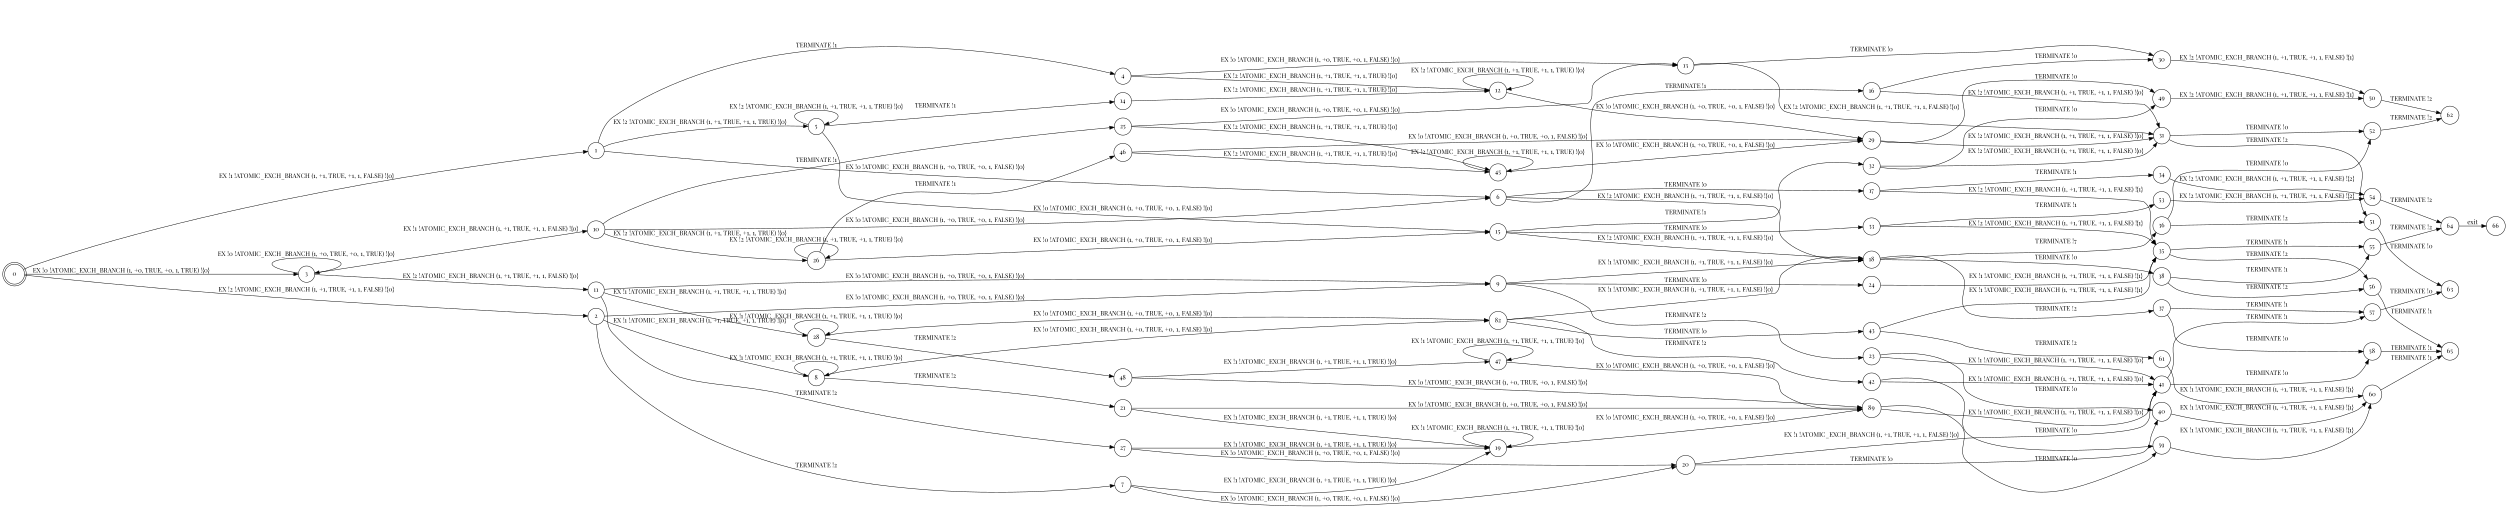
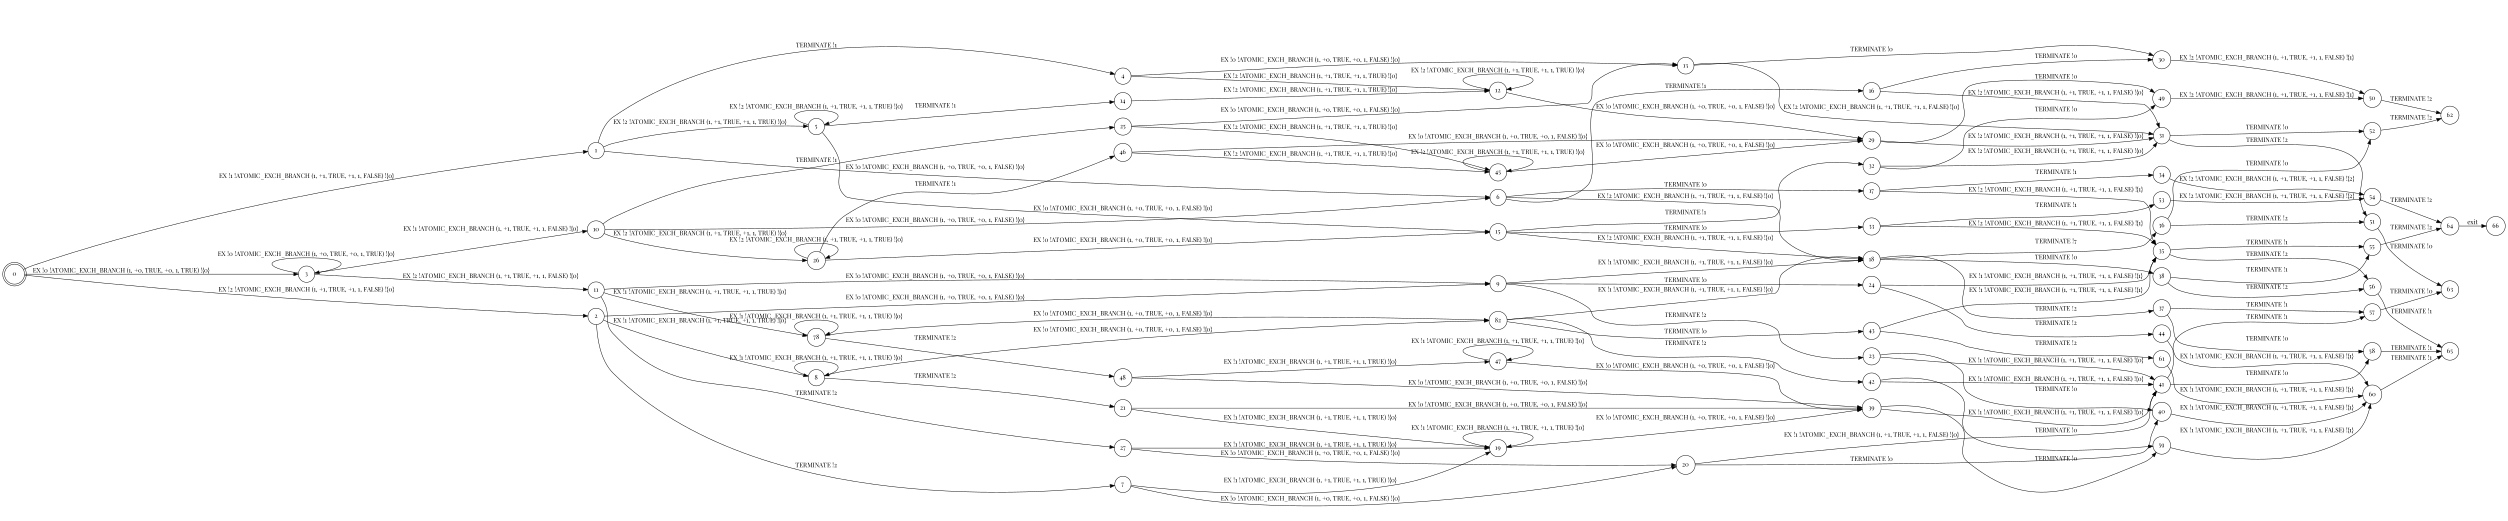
node "44": added
node "28": label "28" -> "78"
node "89": label "89" -> "39"
